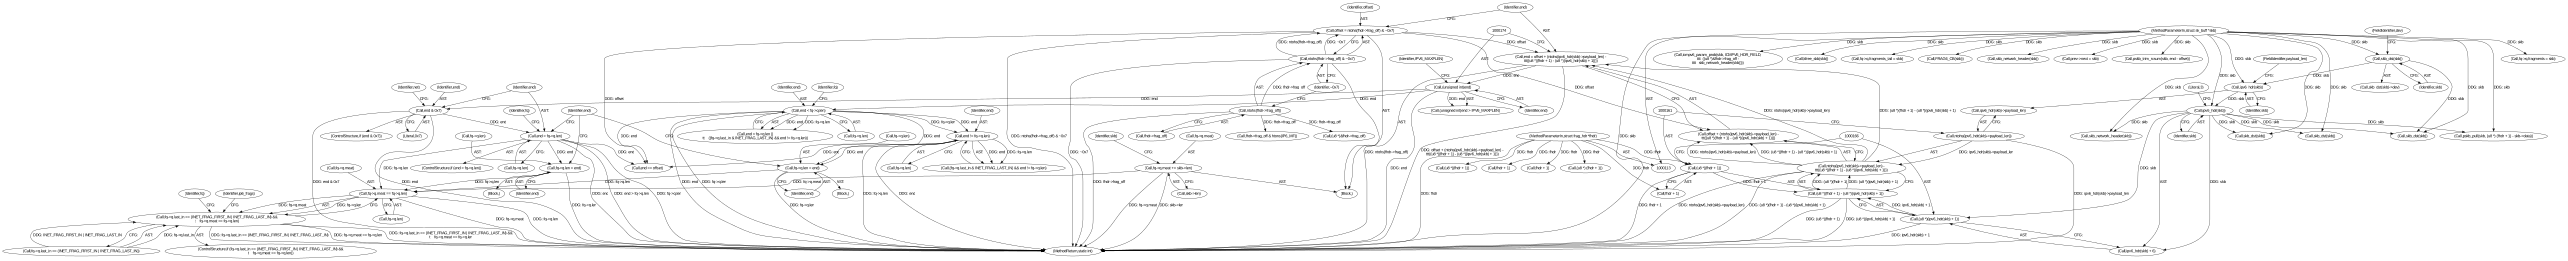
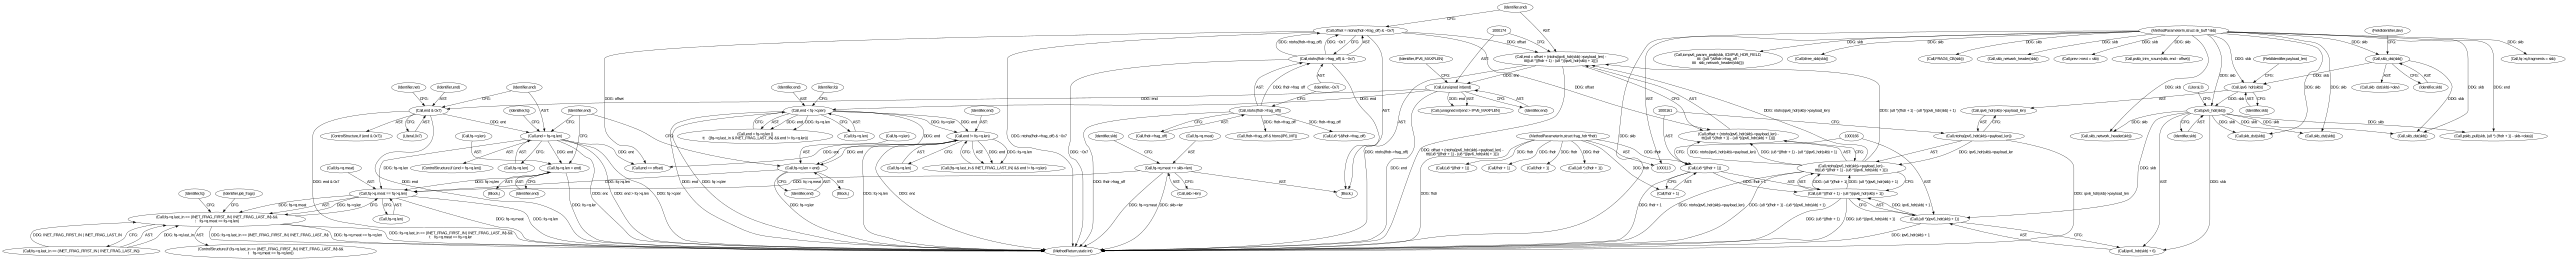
node "(Identifier,offset)": removed
node "(Call,fq->q.fragments_tail = skb)": removed
edge "(Call,ntohs(fhdr->frag_off) & ~0x7)" -> "(Identifier,~0x7)": removed, label "CFG:"
edge "(MethodParameterIn,struct sk_buff *skb)" -> "(Call,pskb_pull(skb, (u8 *) (fhdr + 1) - skb->data))": label "DDG: skb" -> "DDG: end"
edge "(Call,end < fq->q.len)" -> "(Call,end == offset)": removed, label "DDG: end"
